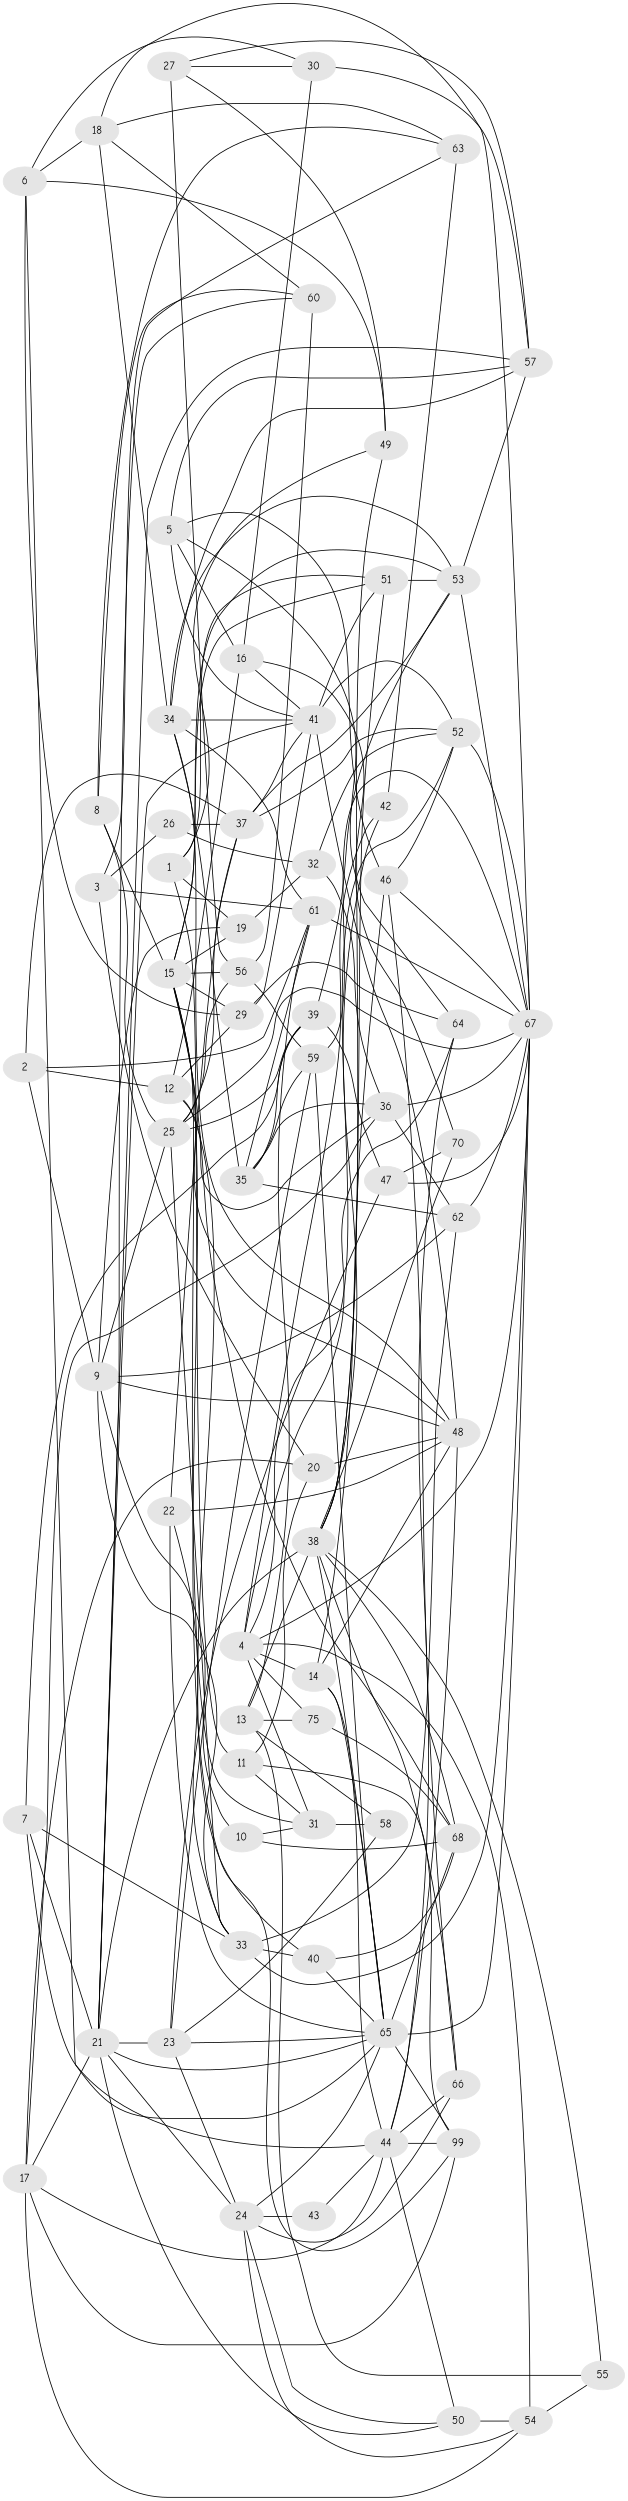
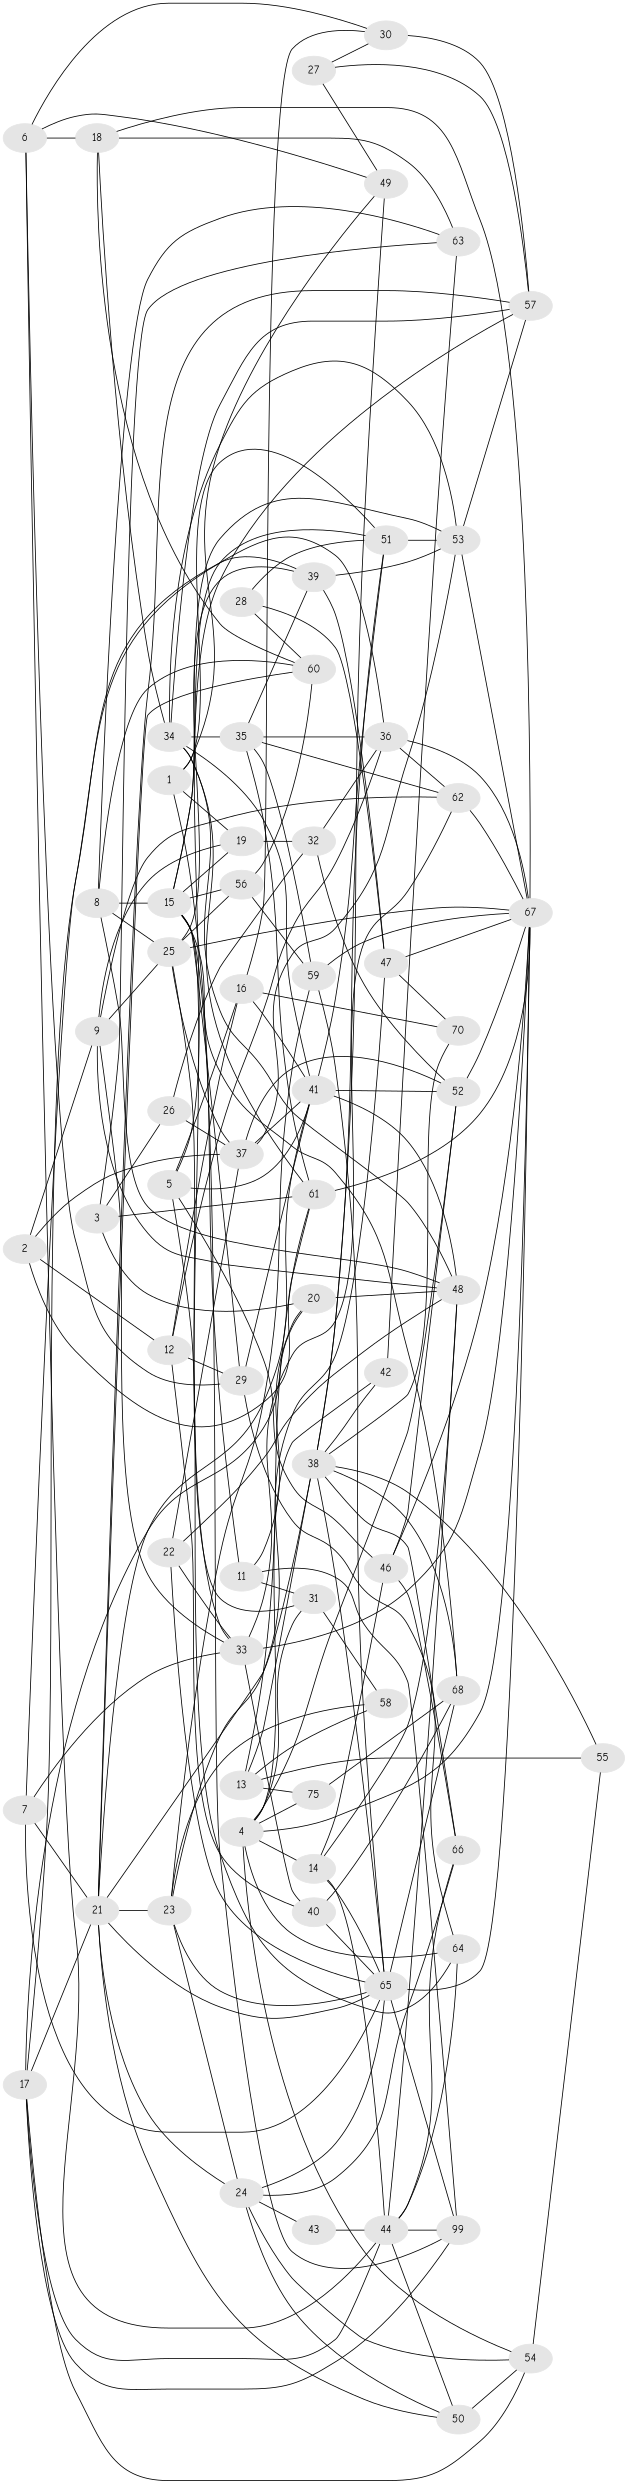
edge "27" -- "56": removed
node "28": added
edge "15" -- "48": now "8" -- "48"
node "10": removed
